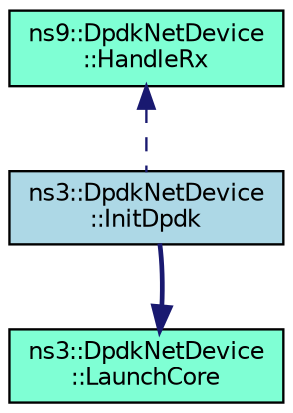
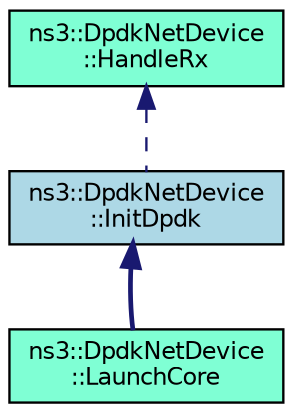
node "ns9::DpdkNetDevice ::HandleRx": label "ns9::DpdkNetDevice ::HandleRx" -> "ns3::DpdkNetDevice ::HandleRx"
edge "ns3::DpdkNetDevice ::InitDpdk" -> "ns3::DpdkNetDevice ::LaunchCore": reversed
